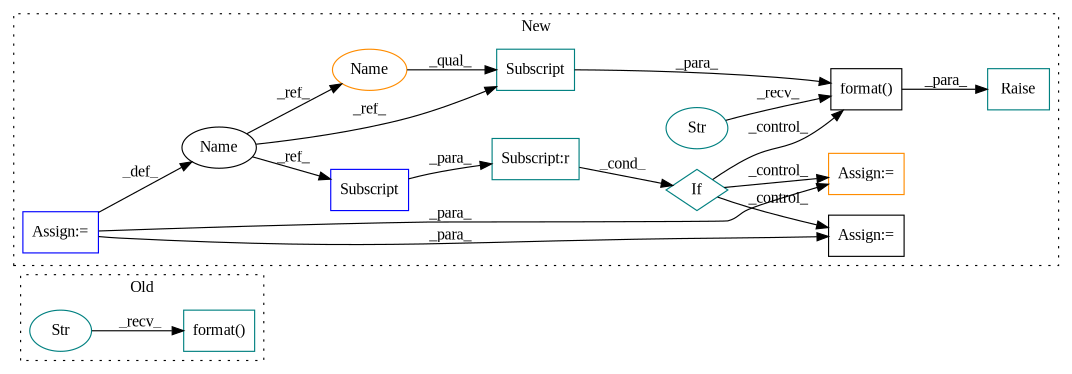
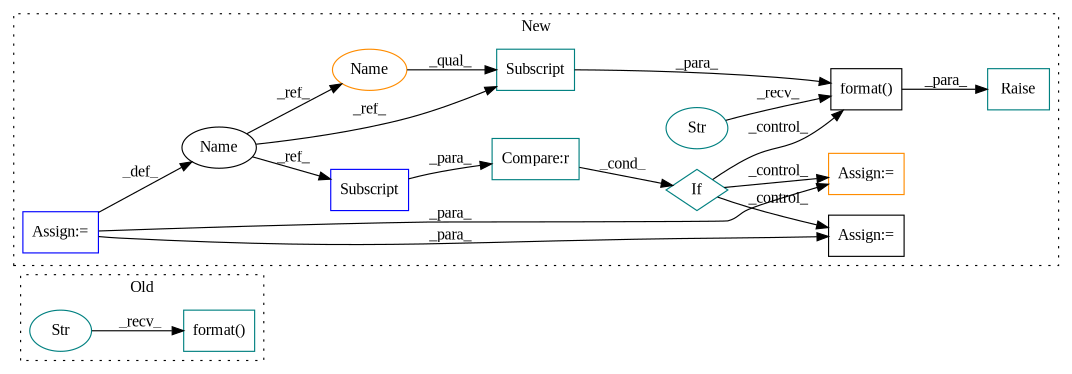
node "Subscript:r": label "Subscript:r" -> "Compare:r"
